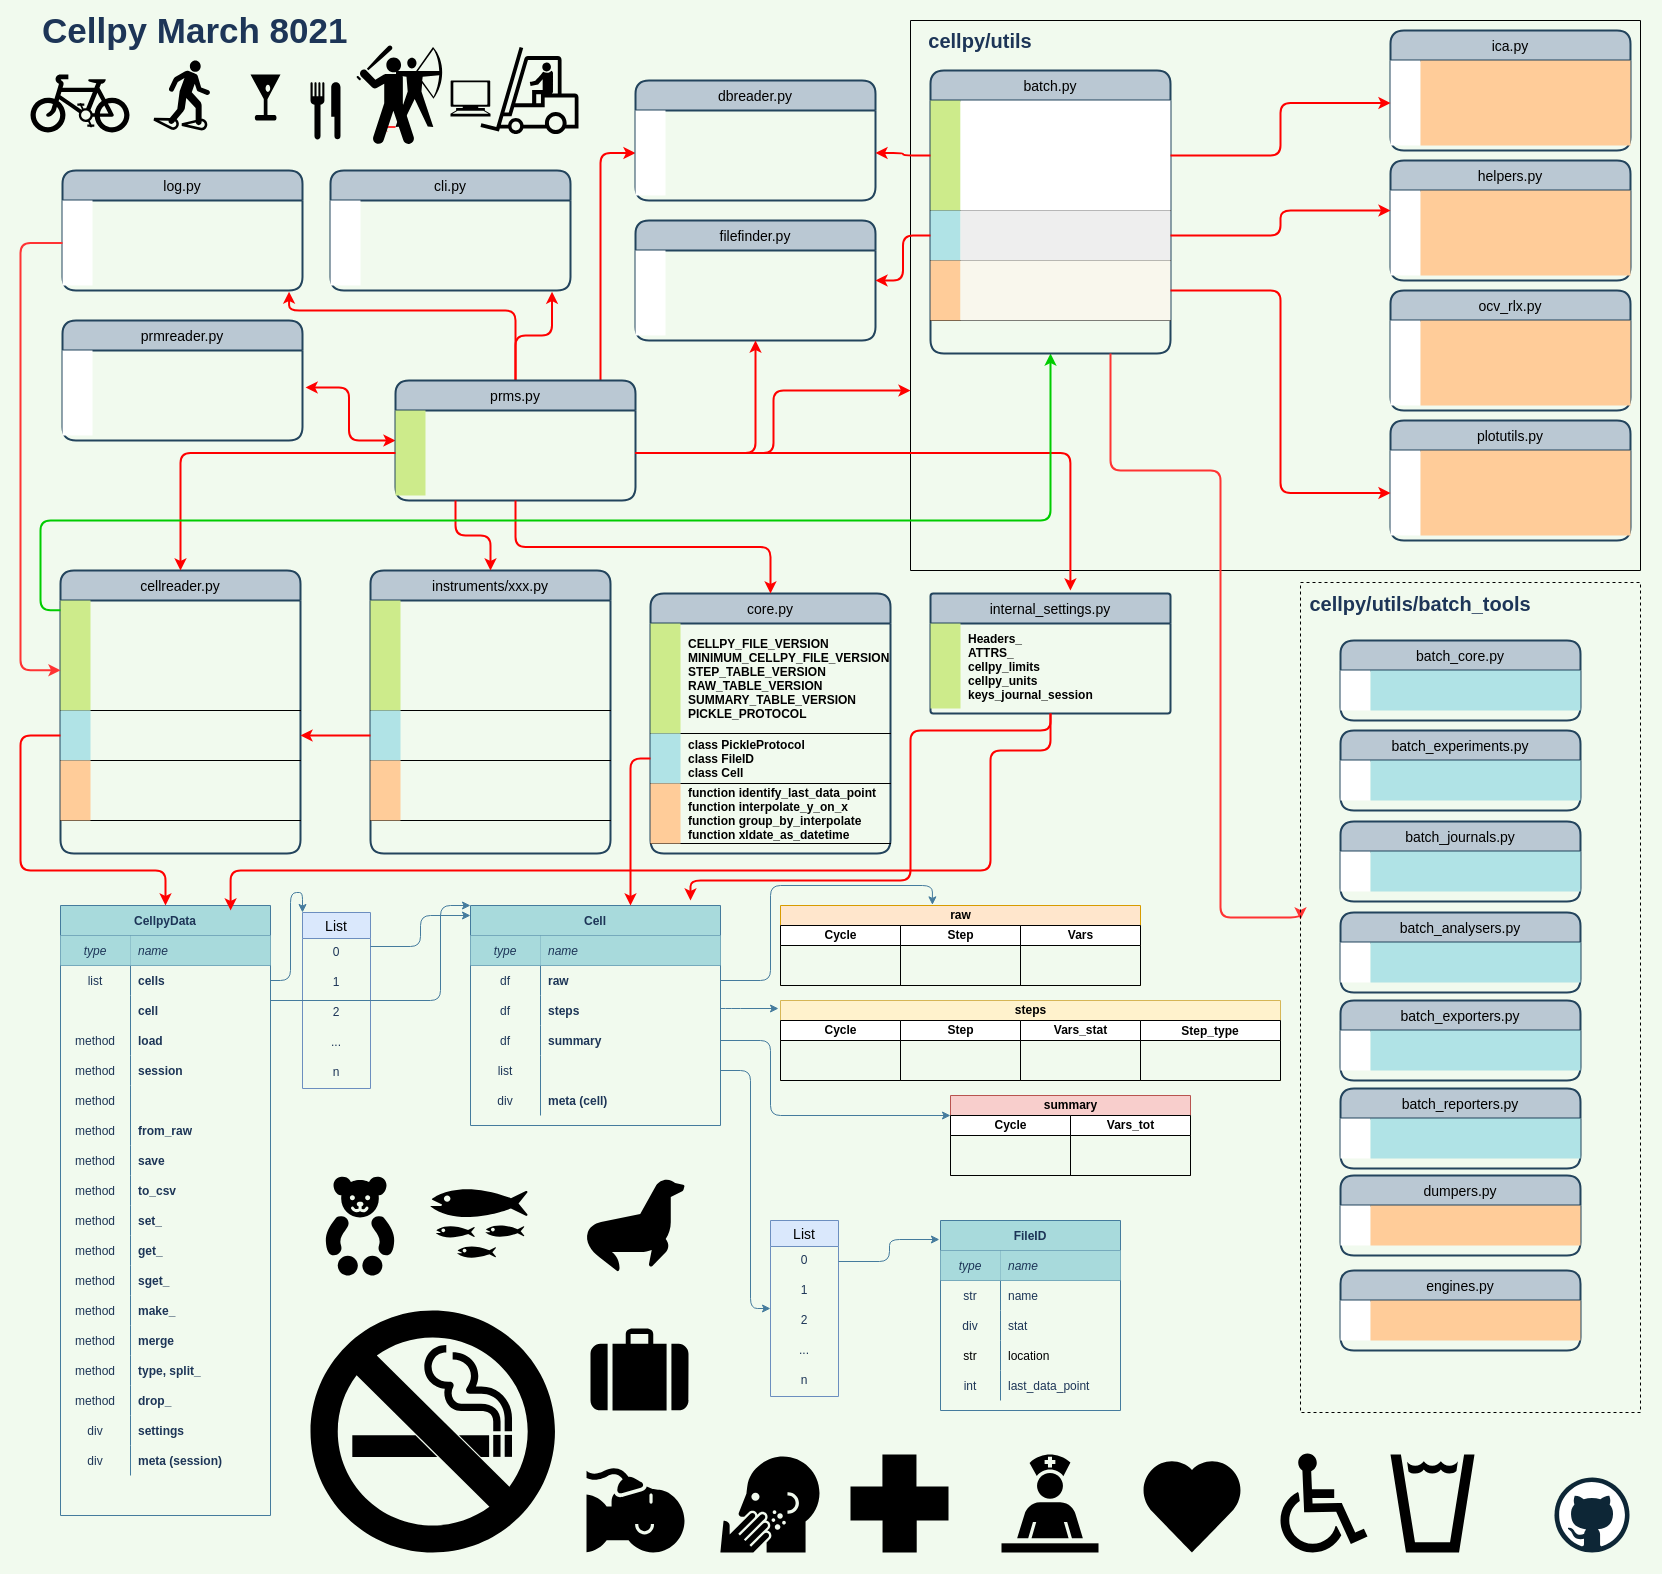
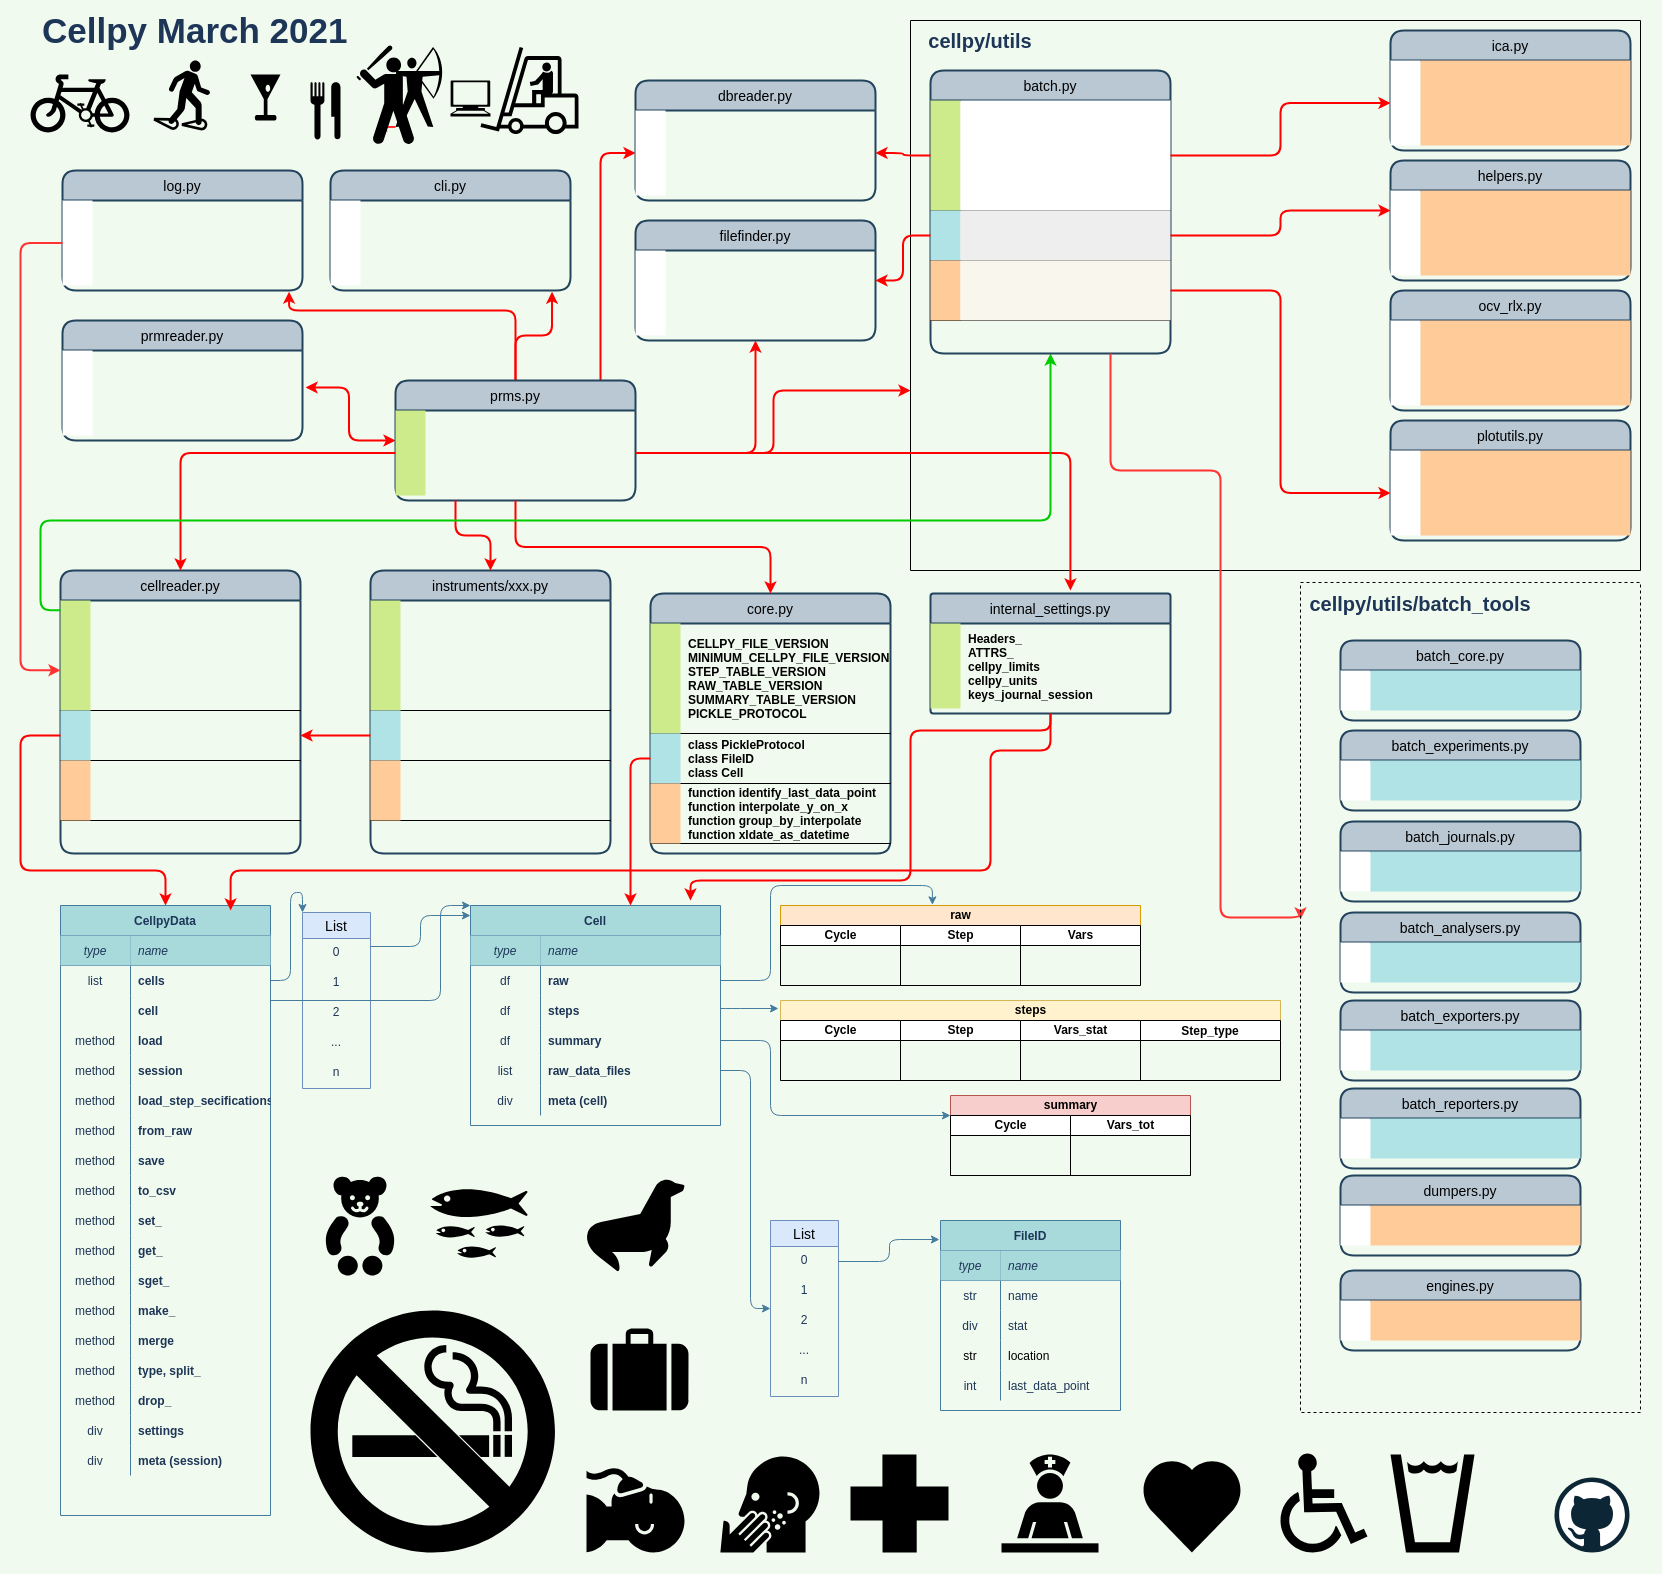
node "Cellpy March 8021": label "Cellpy March 8021" -> "Cellpy March 2021"
node "raw_data_files": added
node "load_step_secifications": added
